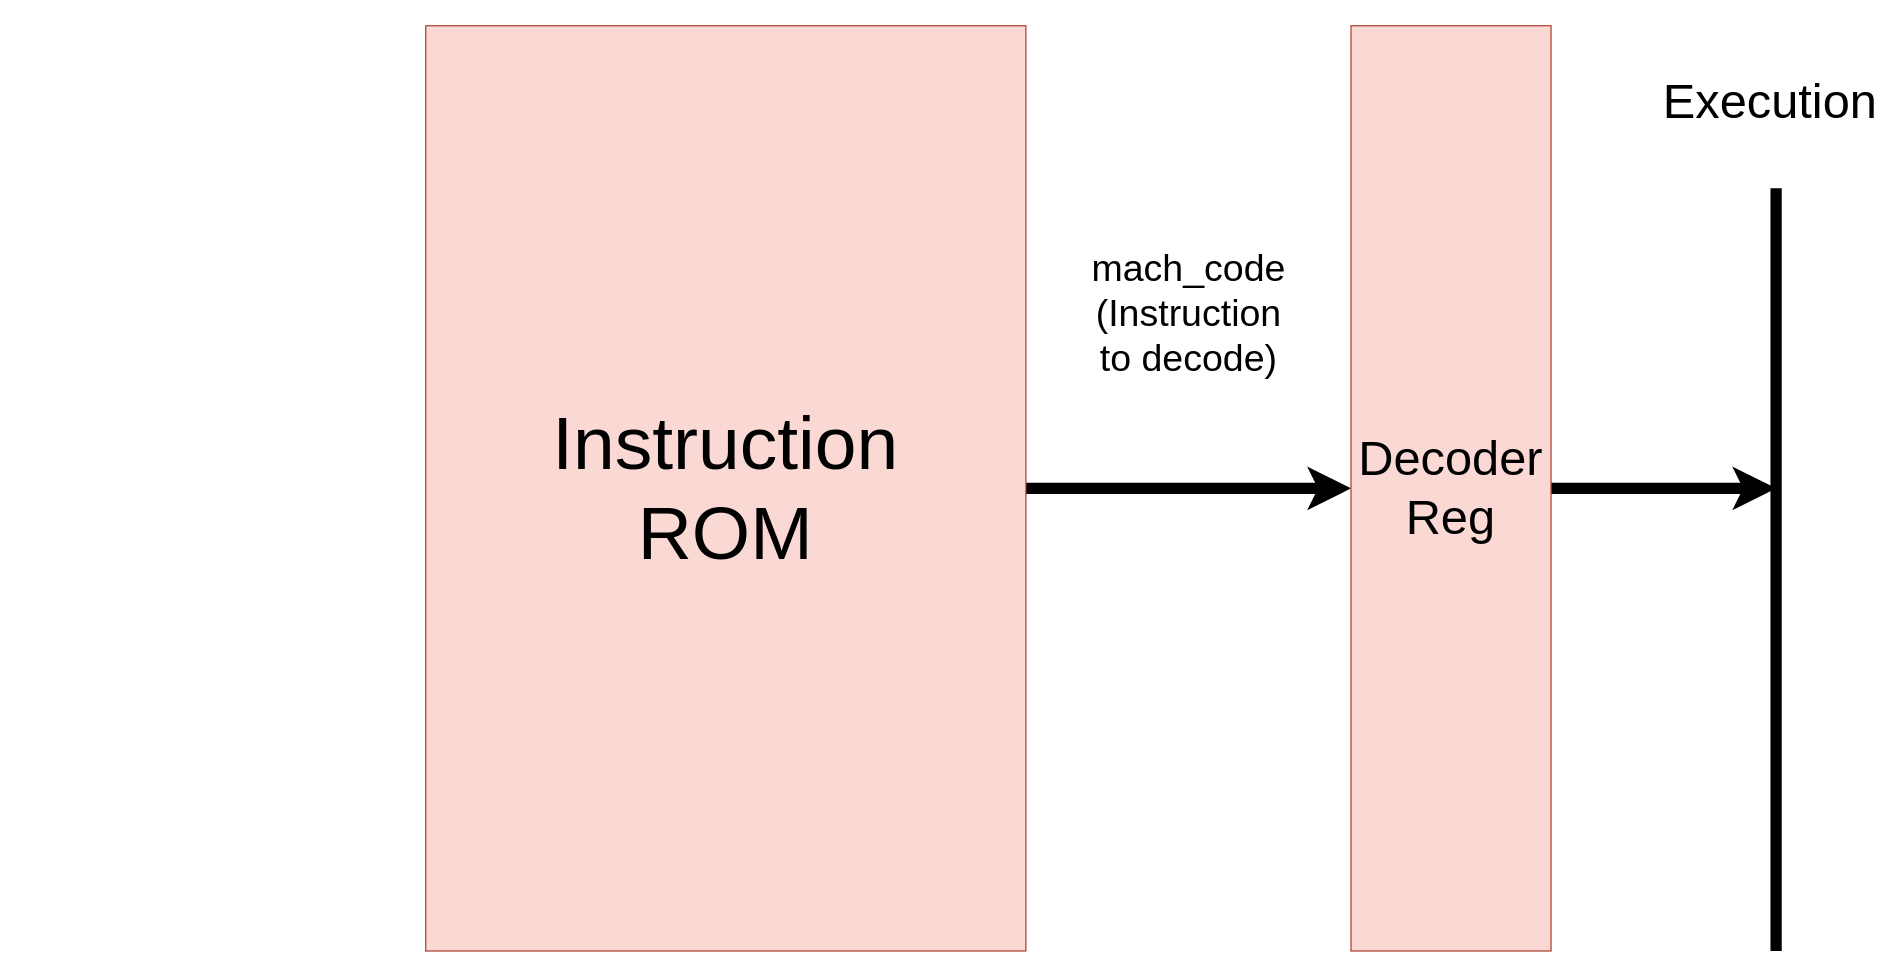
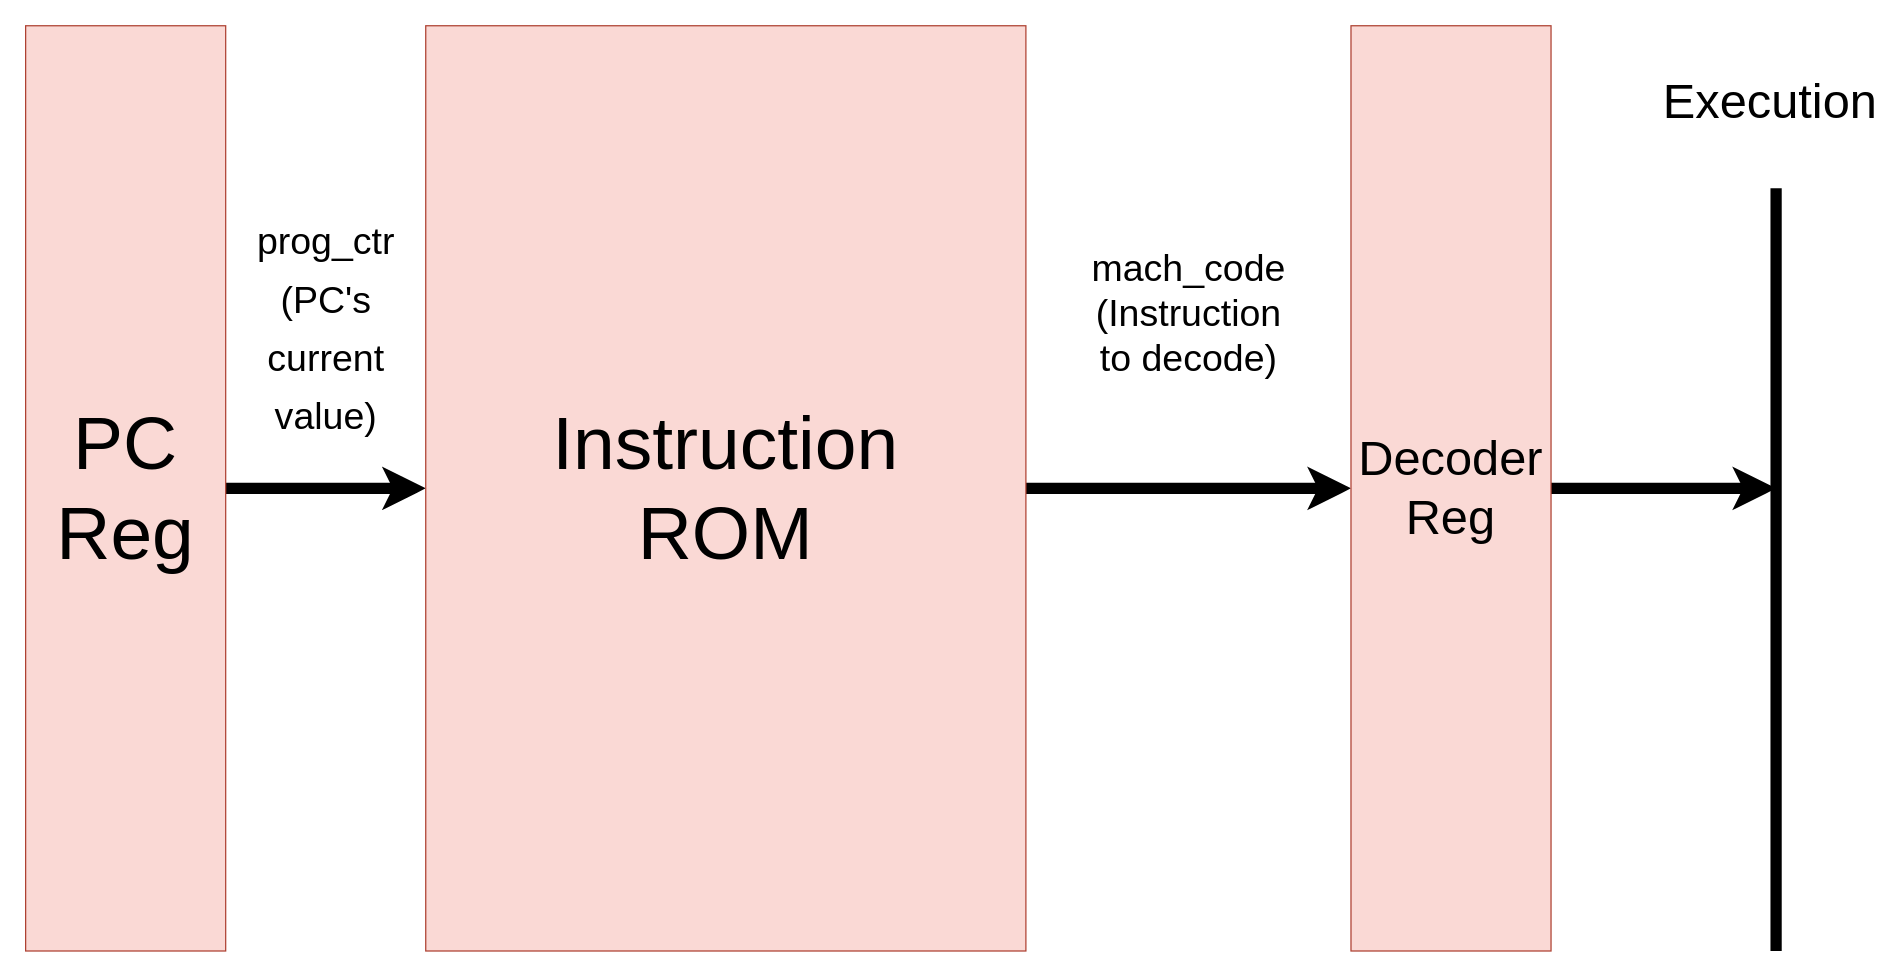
node "PC Reg": added
edge "PC Reg" -> "Instruction ROM": added, label "prog_ctr (PC's current value)"
